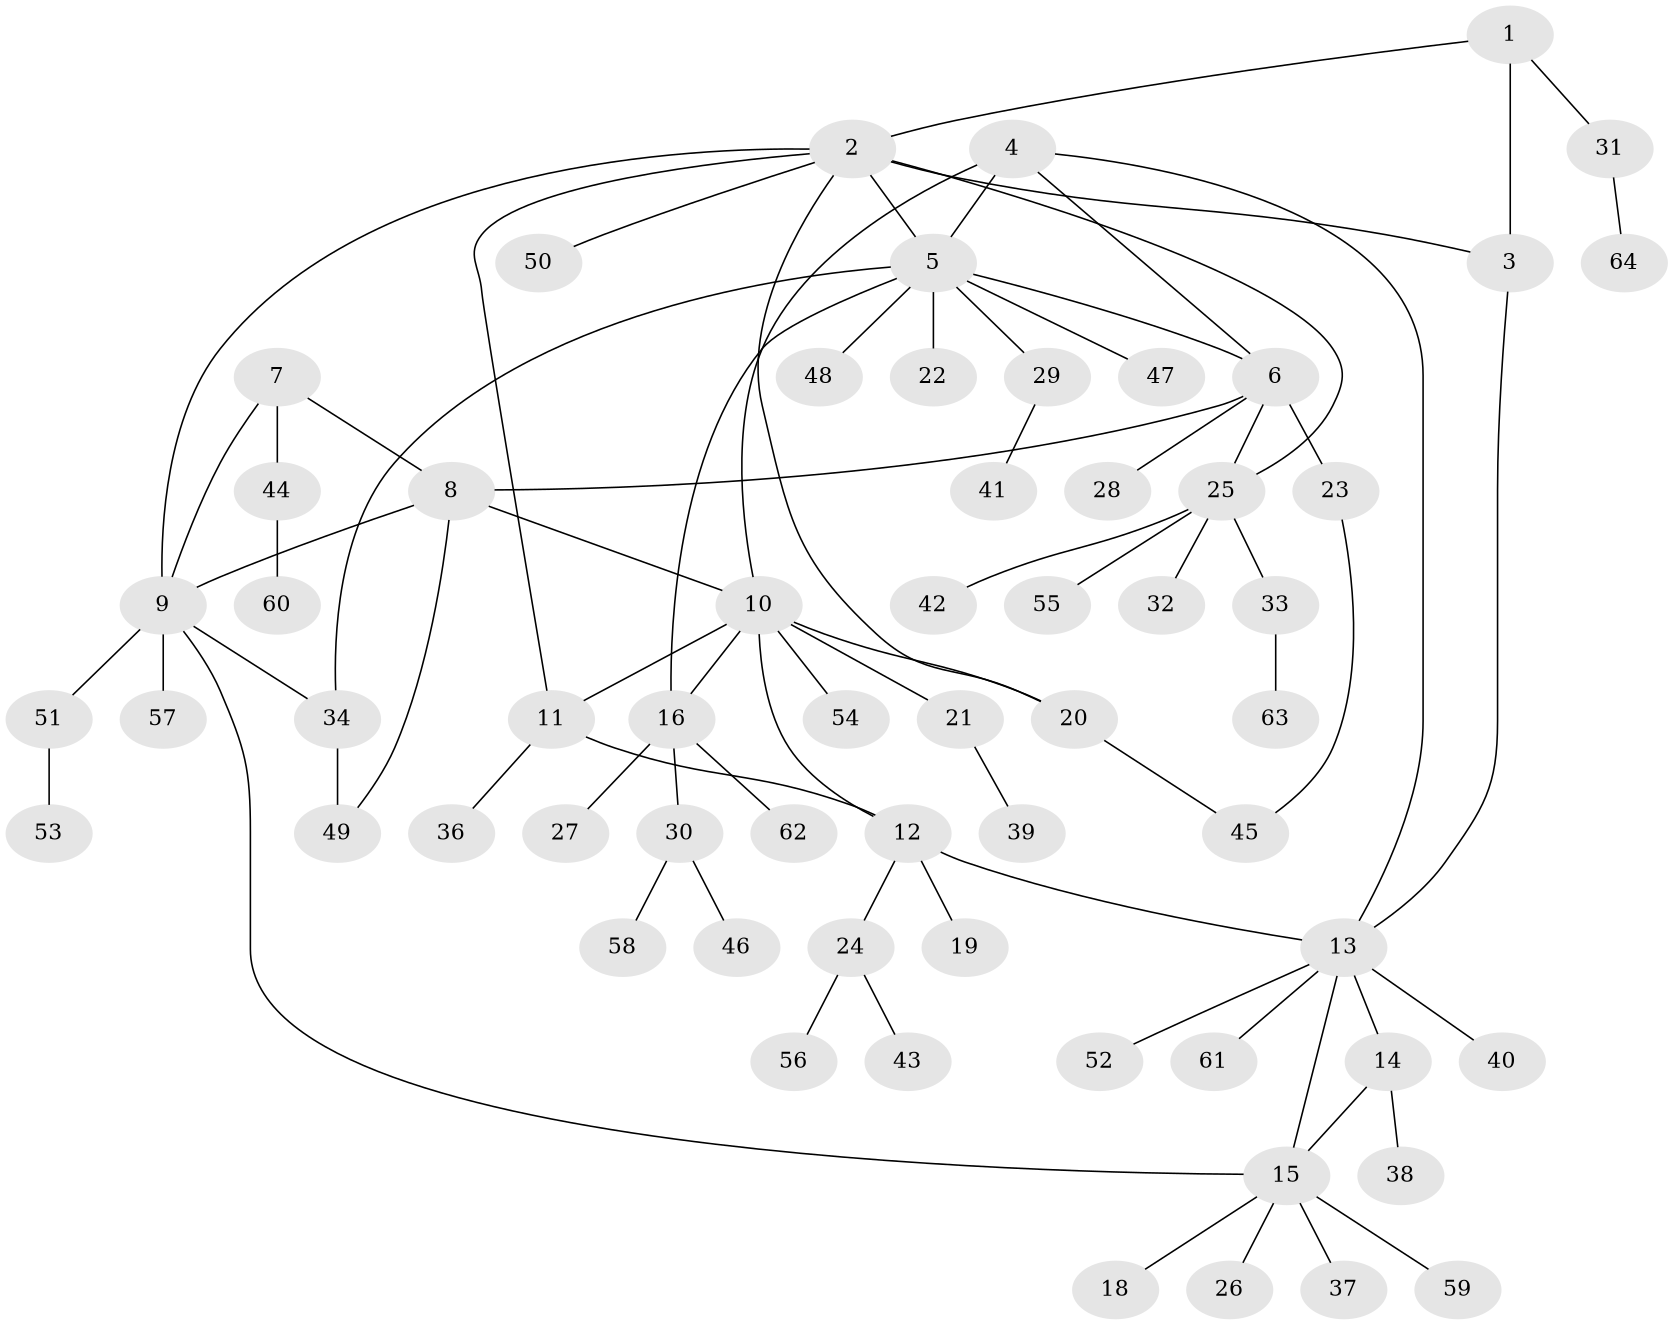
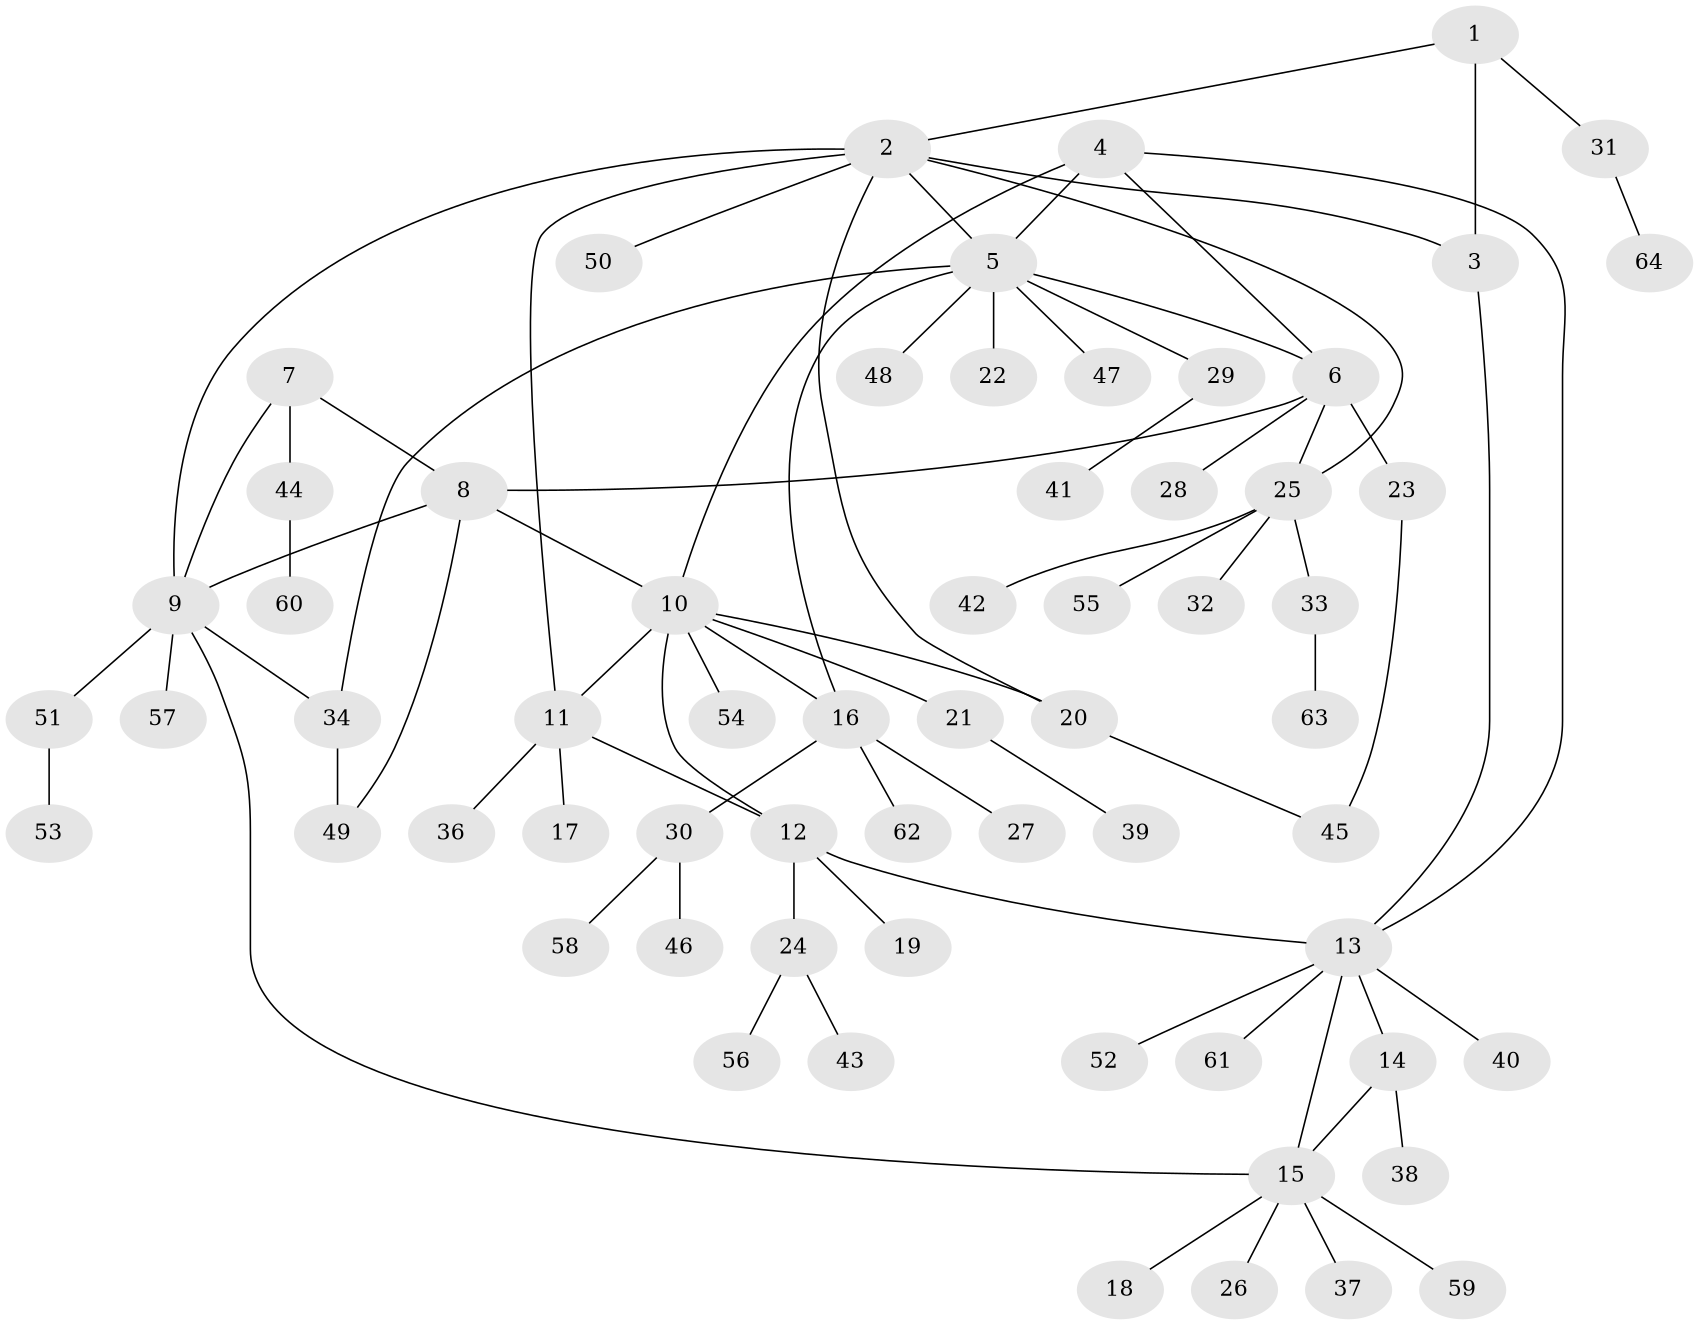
node "17": added
